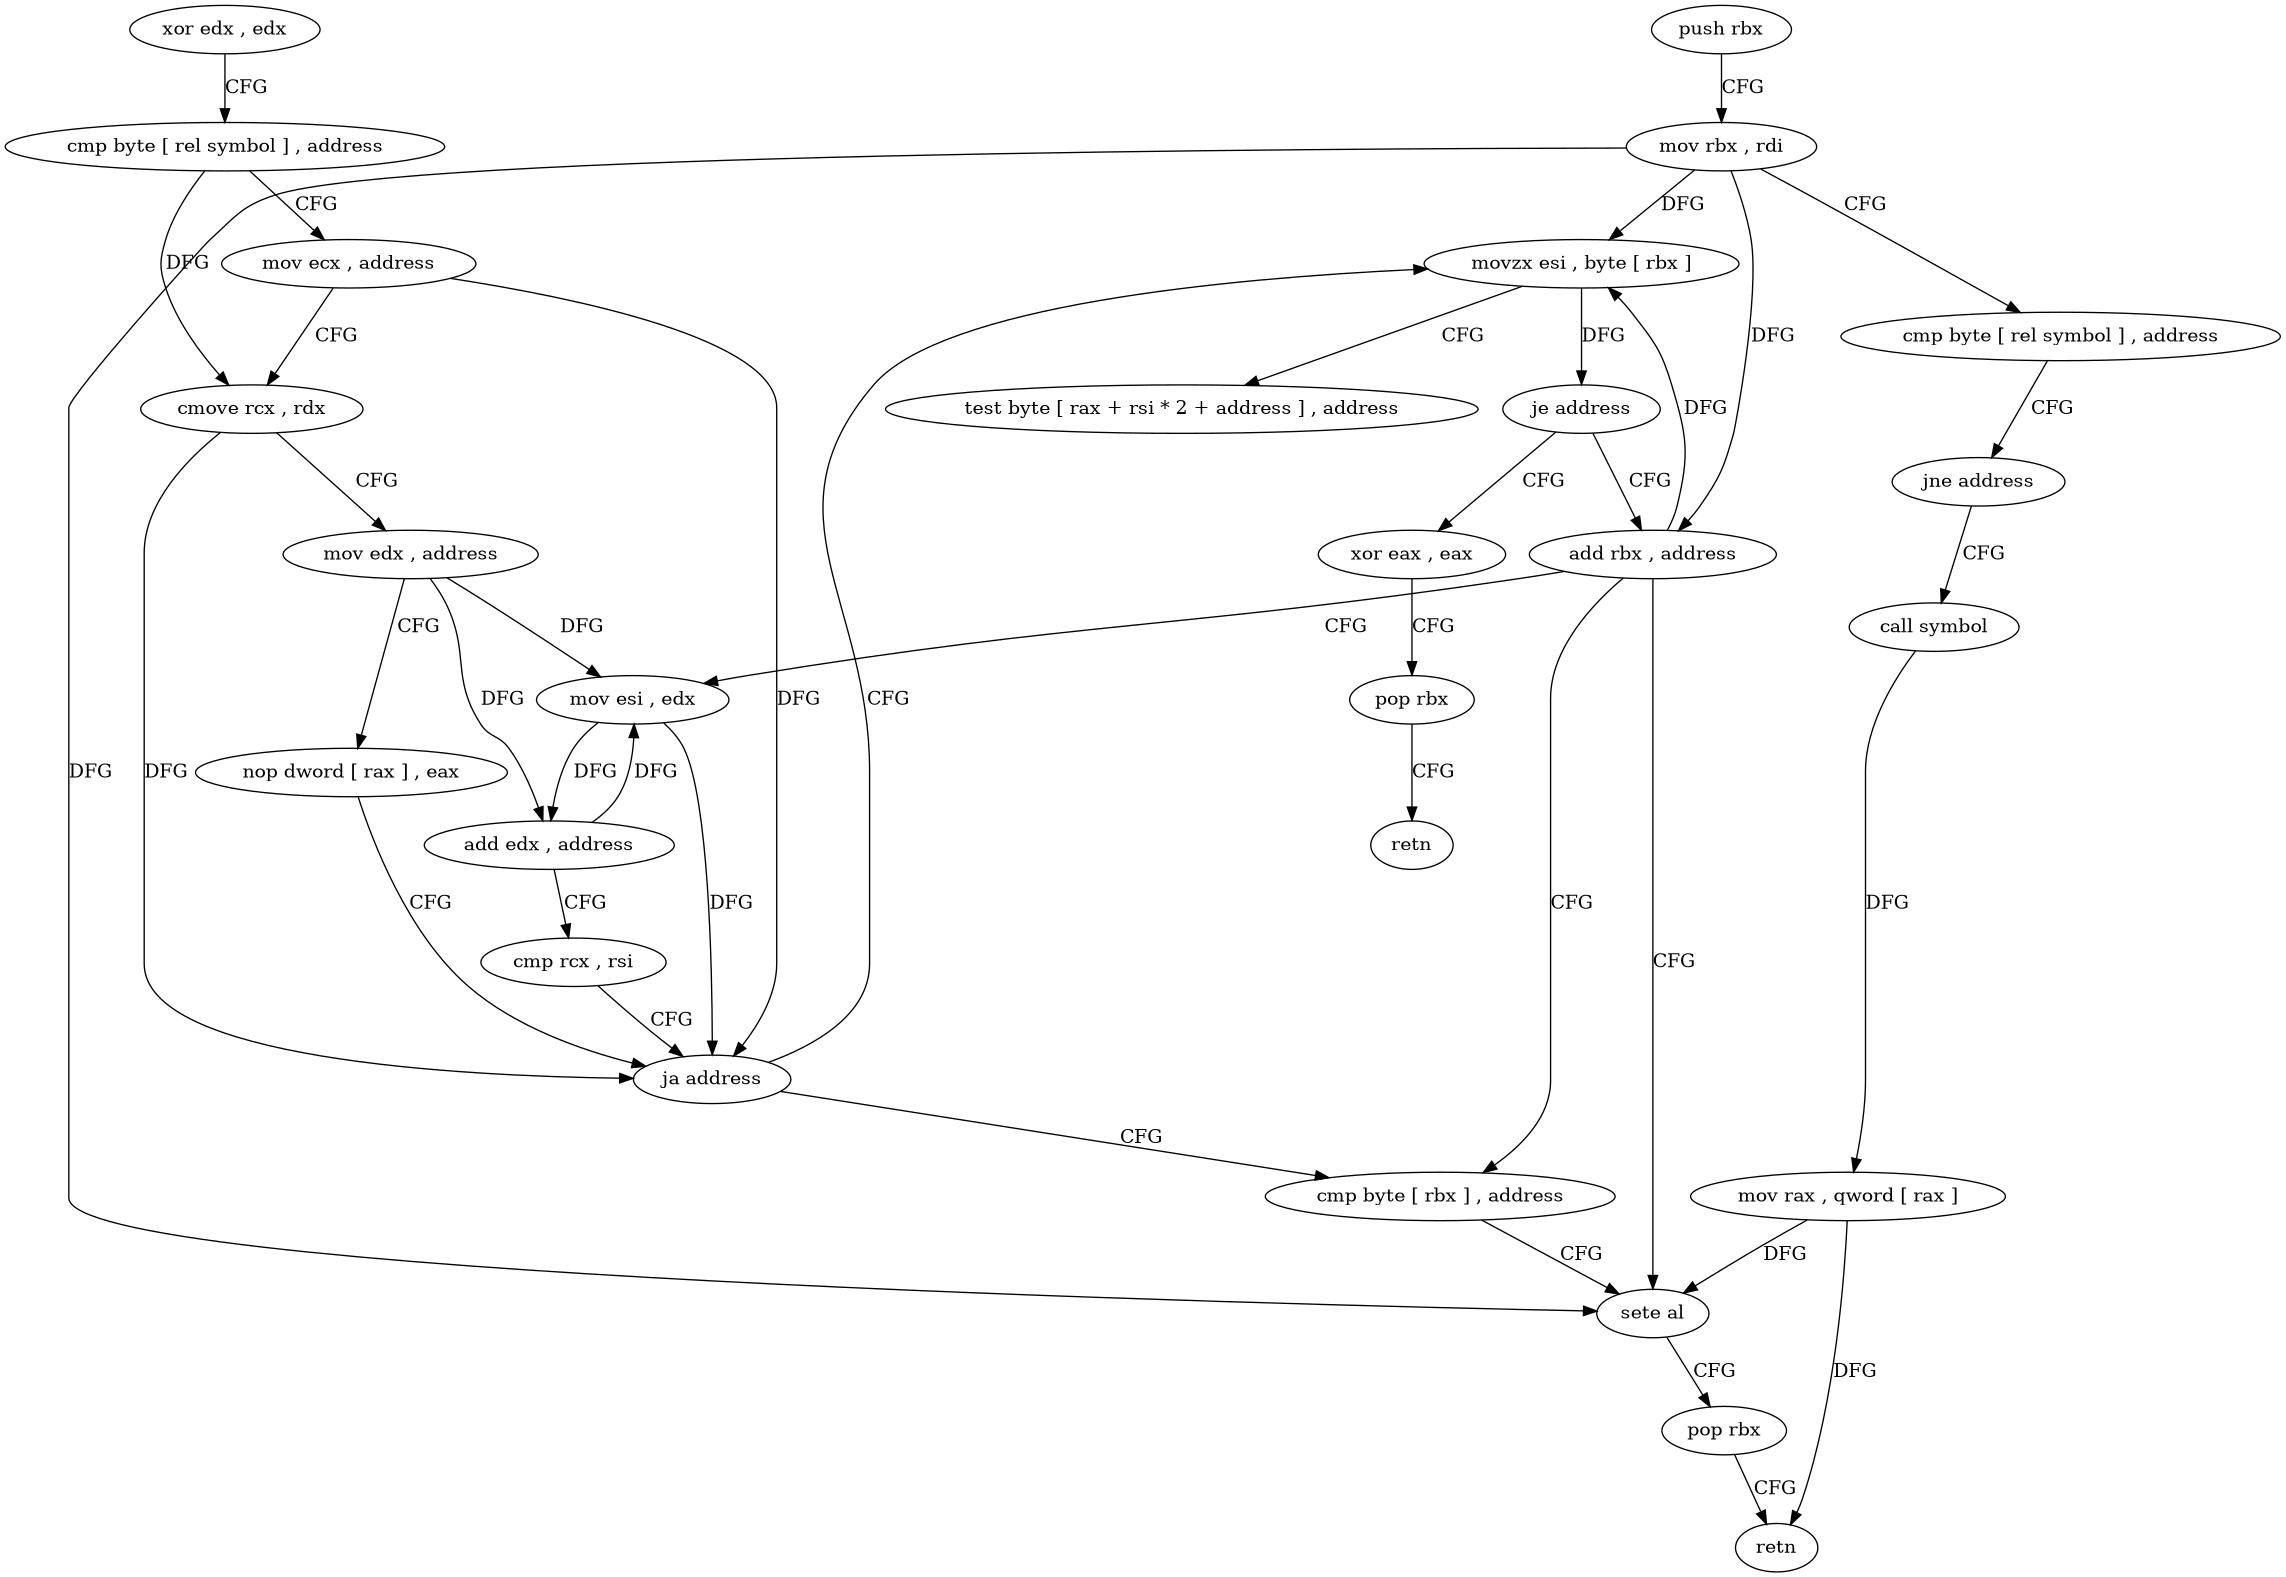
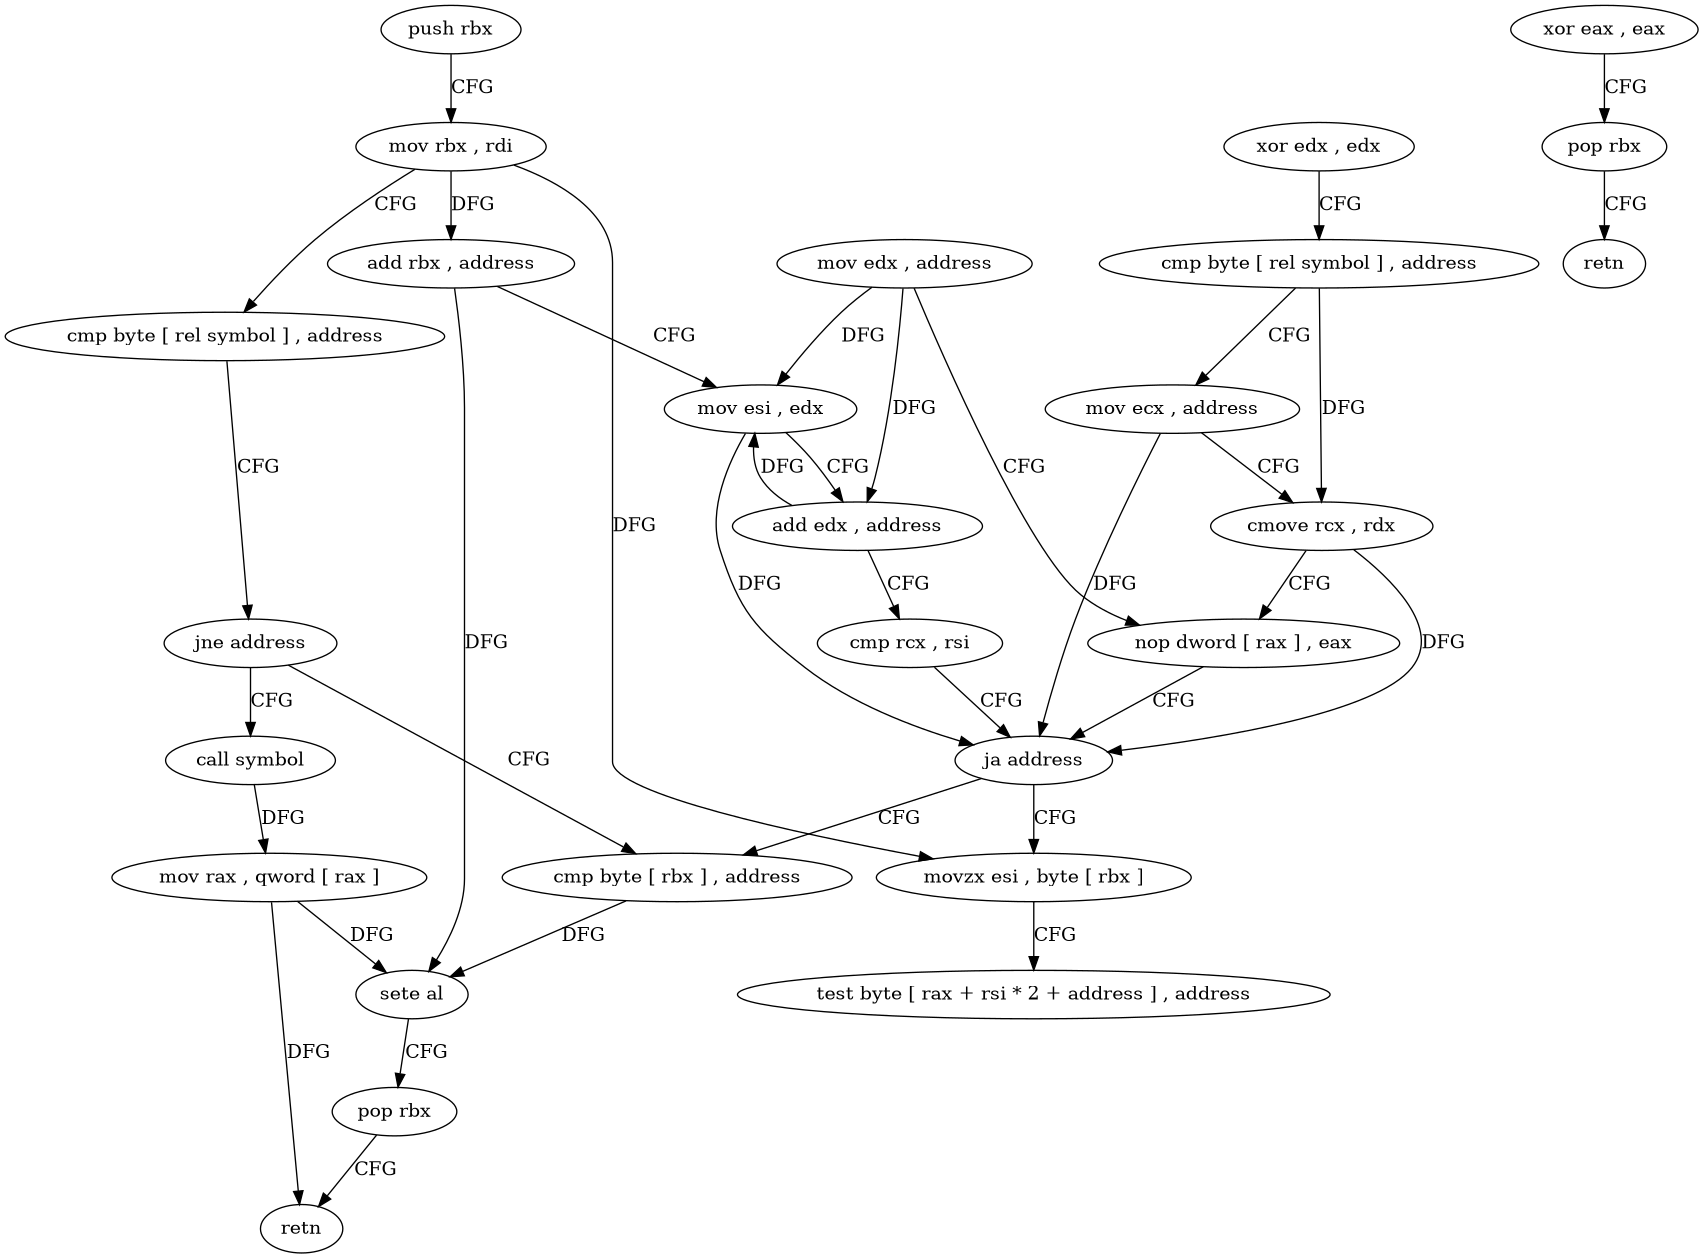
edge "add rbx , address" -> "movzx esi , byte [ rbx ]": removed, label "DFG"
node "je address": removed
edge "cmove rcx , rdx" -> "mov edx , address": now "cmove rcx , rdx" -> "nop dword [ rax ] , eax"
edge "mov rbx , rdi" -> "sete al": removed, label "DFG"
edge "mov esi , edx" -> "add edx , address": label "DFG" -> "CFG"
edge "add rbx , address" -> "cmp byte [ rbx ] , address": now "jne address" -> "cmp byte [ rbx ] , address"
edge "add rbx , address" -> "sete al": label "CFG" -> "DFG"
edge "cmp byte [ rbx ] , address" -> "sete al": label "CFG" -> "DFG"
